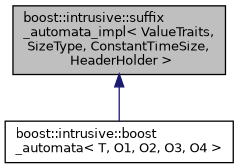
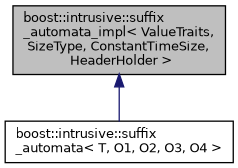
node "boost::intrusive::boost _automata< T, O1, O2, O3, O4 >": label "boost::intrusive::boost _automata< T, O1, O2, O3, O4 >" -> "boost::intrusive::suffix _automata< T, O1, O2, O3, O4 >"
